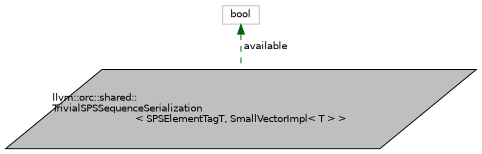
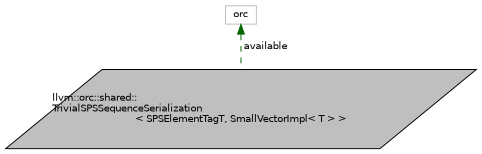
node "bool": label "bool" -> "orc"
